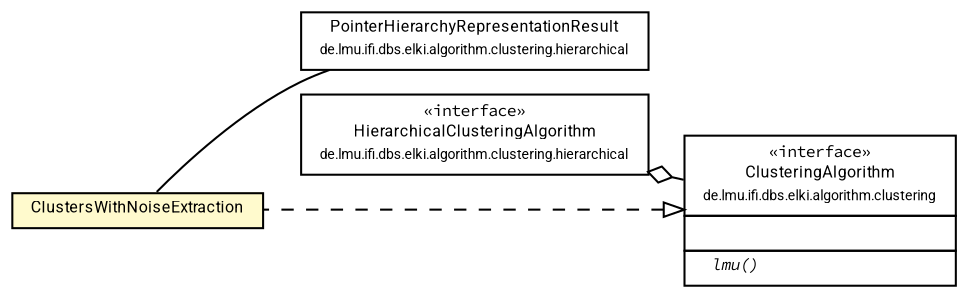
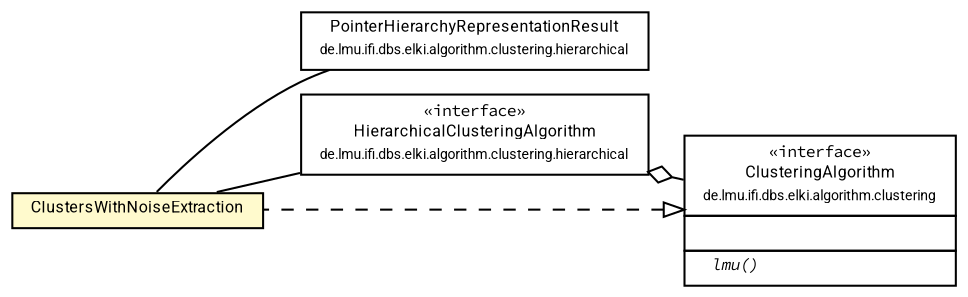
edge "HierarchicalClusteringAlgorithm" -- "ClustersWithNoiseExtraction": added
